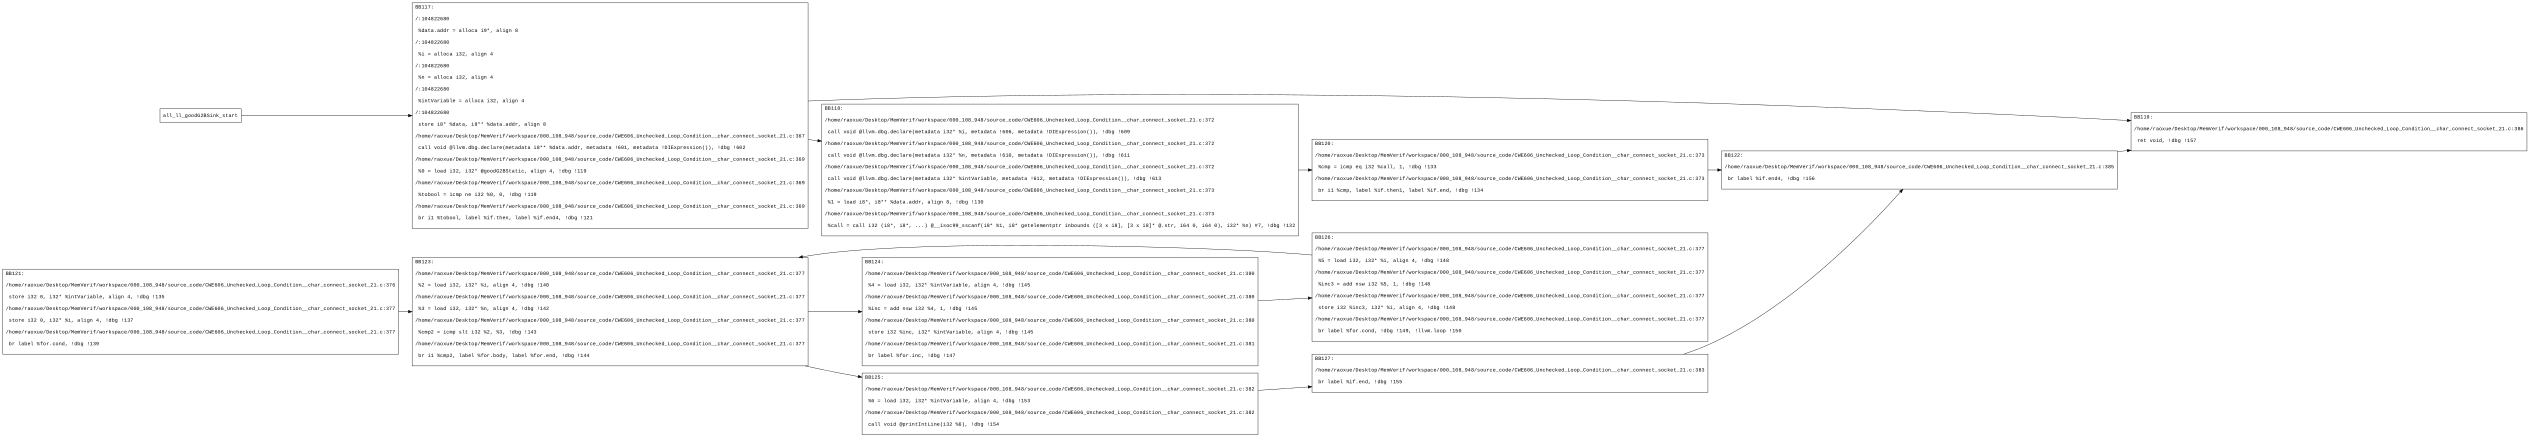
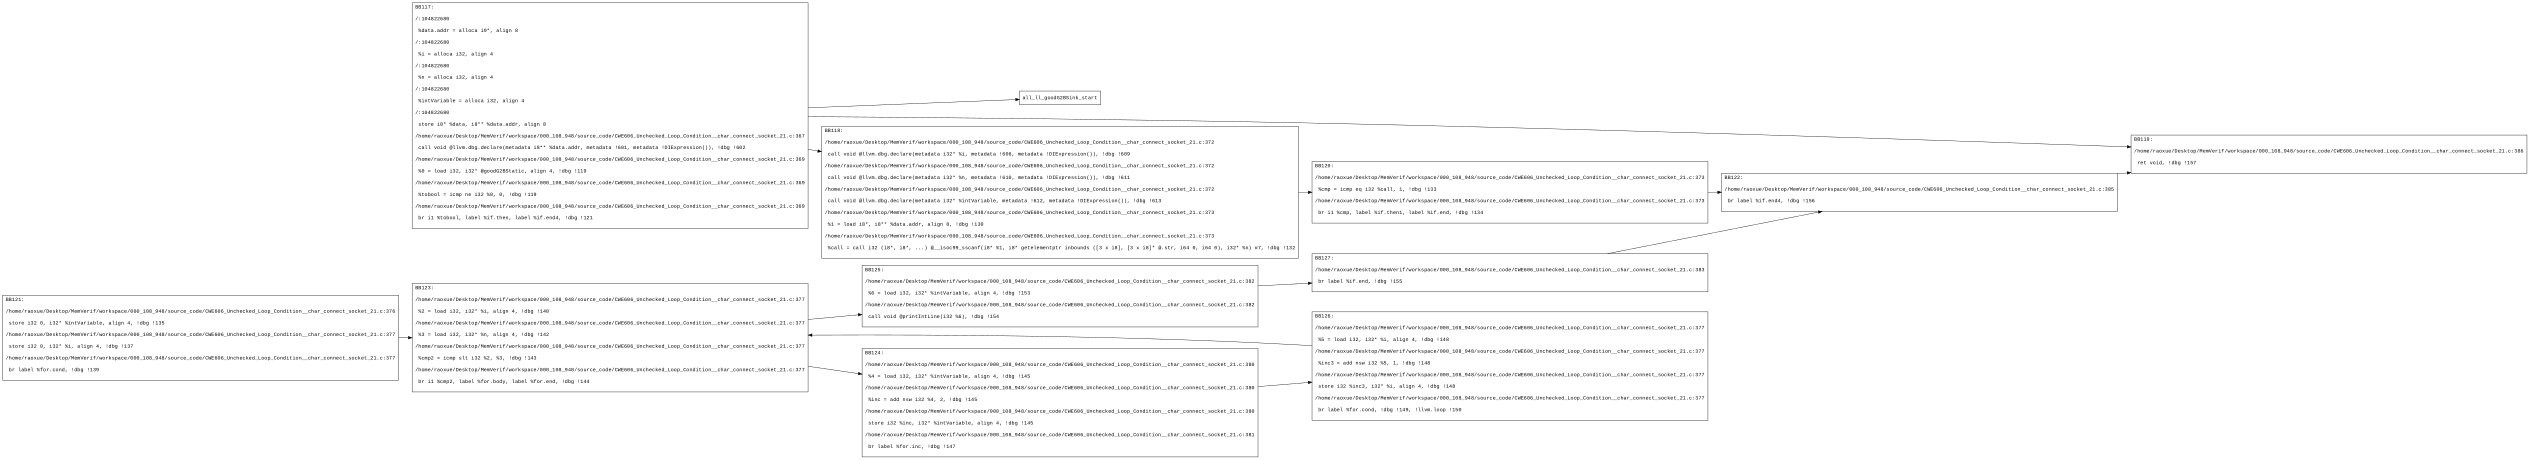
edge "all_ll_goodG2BSink_start" -> "BB117:": reversed
node "BB124:": text "%inc = add nsw i32 %4, 1, !dbg !145" -> "%inc = add nsw i32 %4, 2, !dbg !145"
